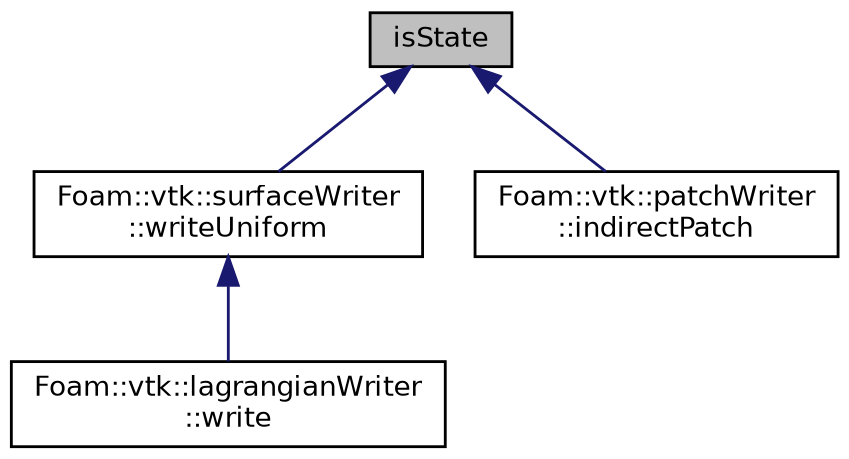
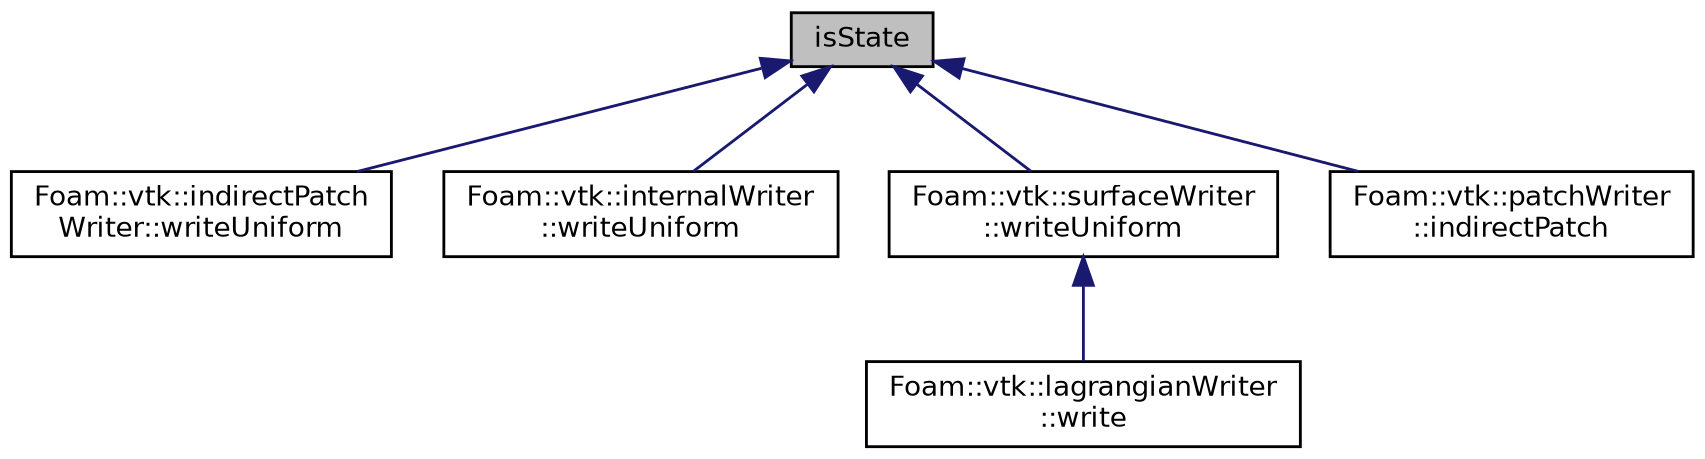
node "Foam::vtk::indirectPatch Writer::writeUniform": added
node "Foam::vtk::internalWriter ::writeUniform": added
